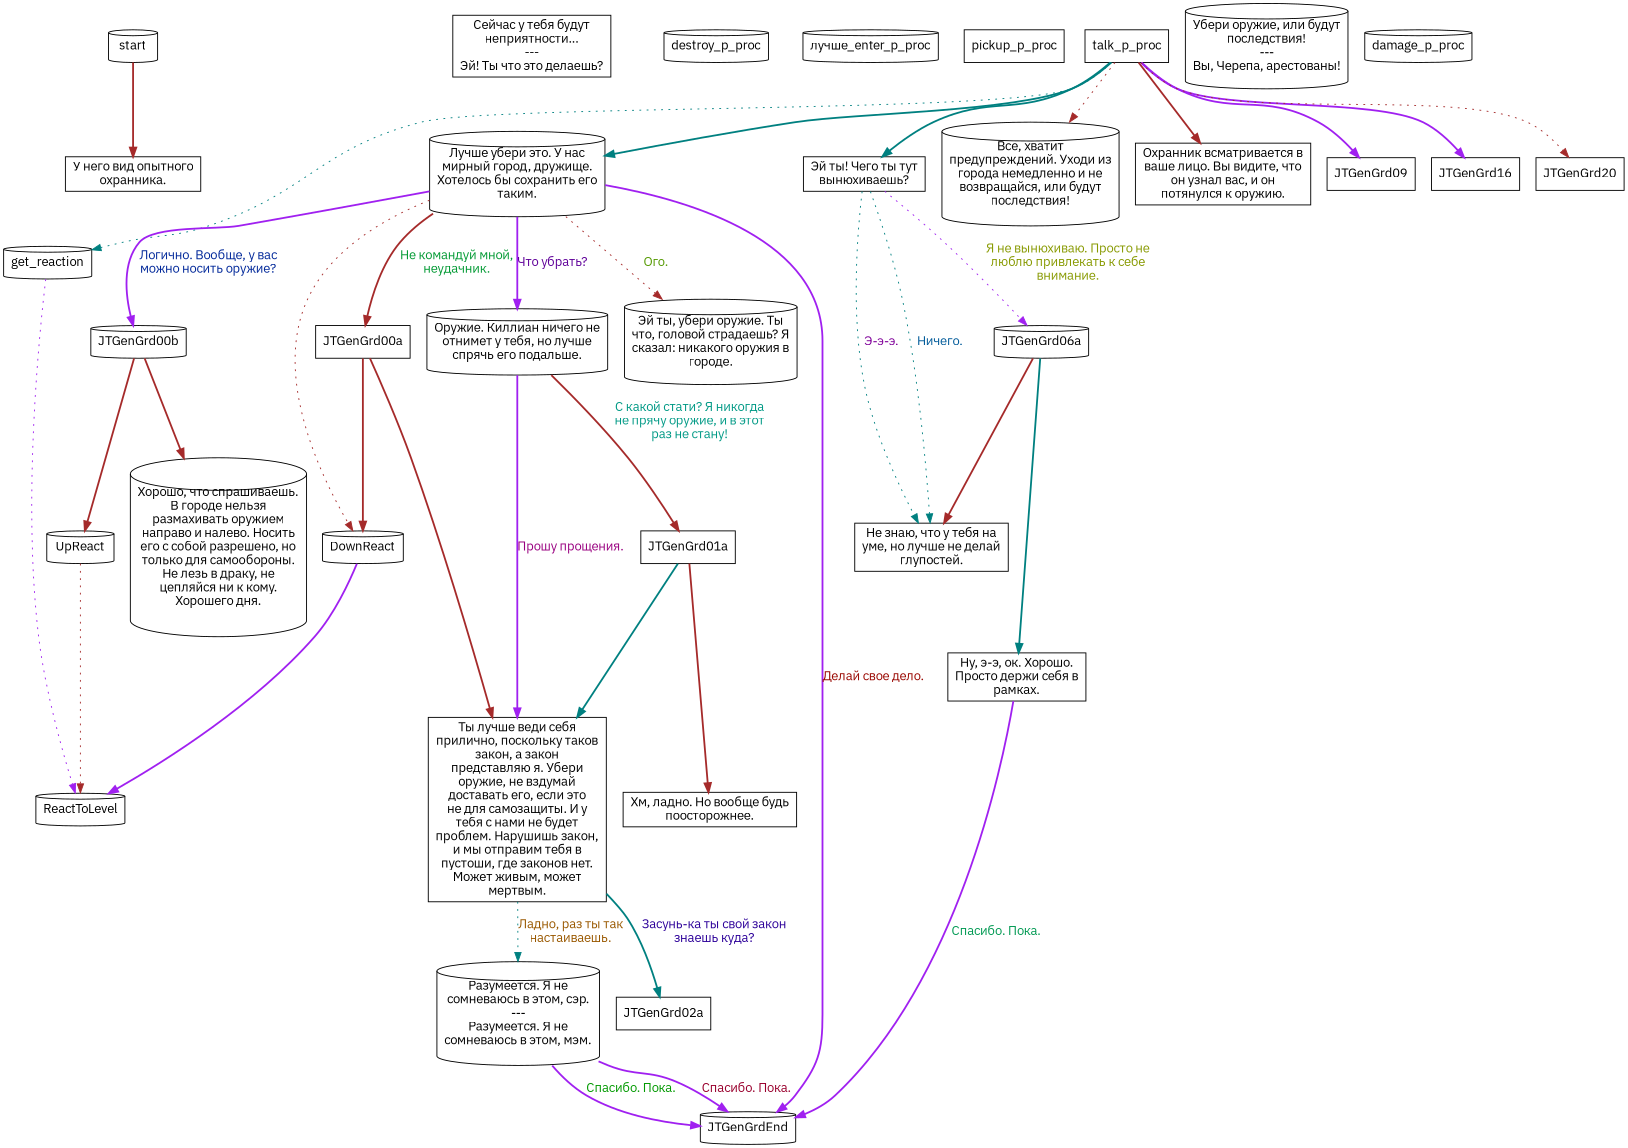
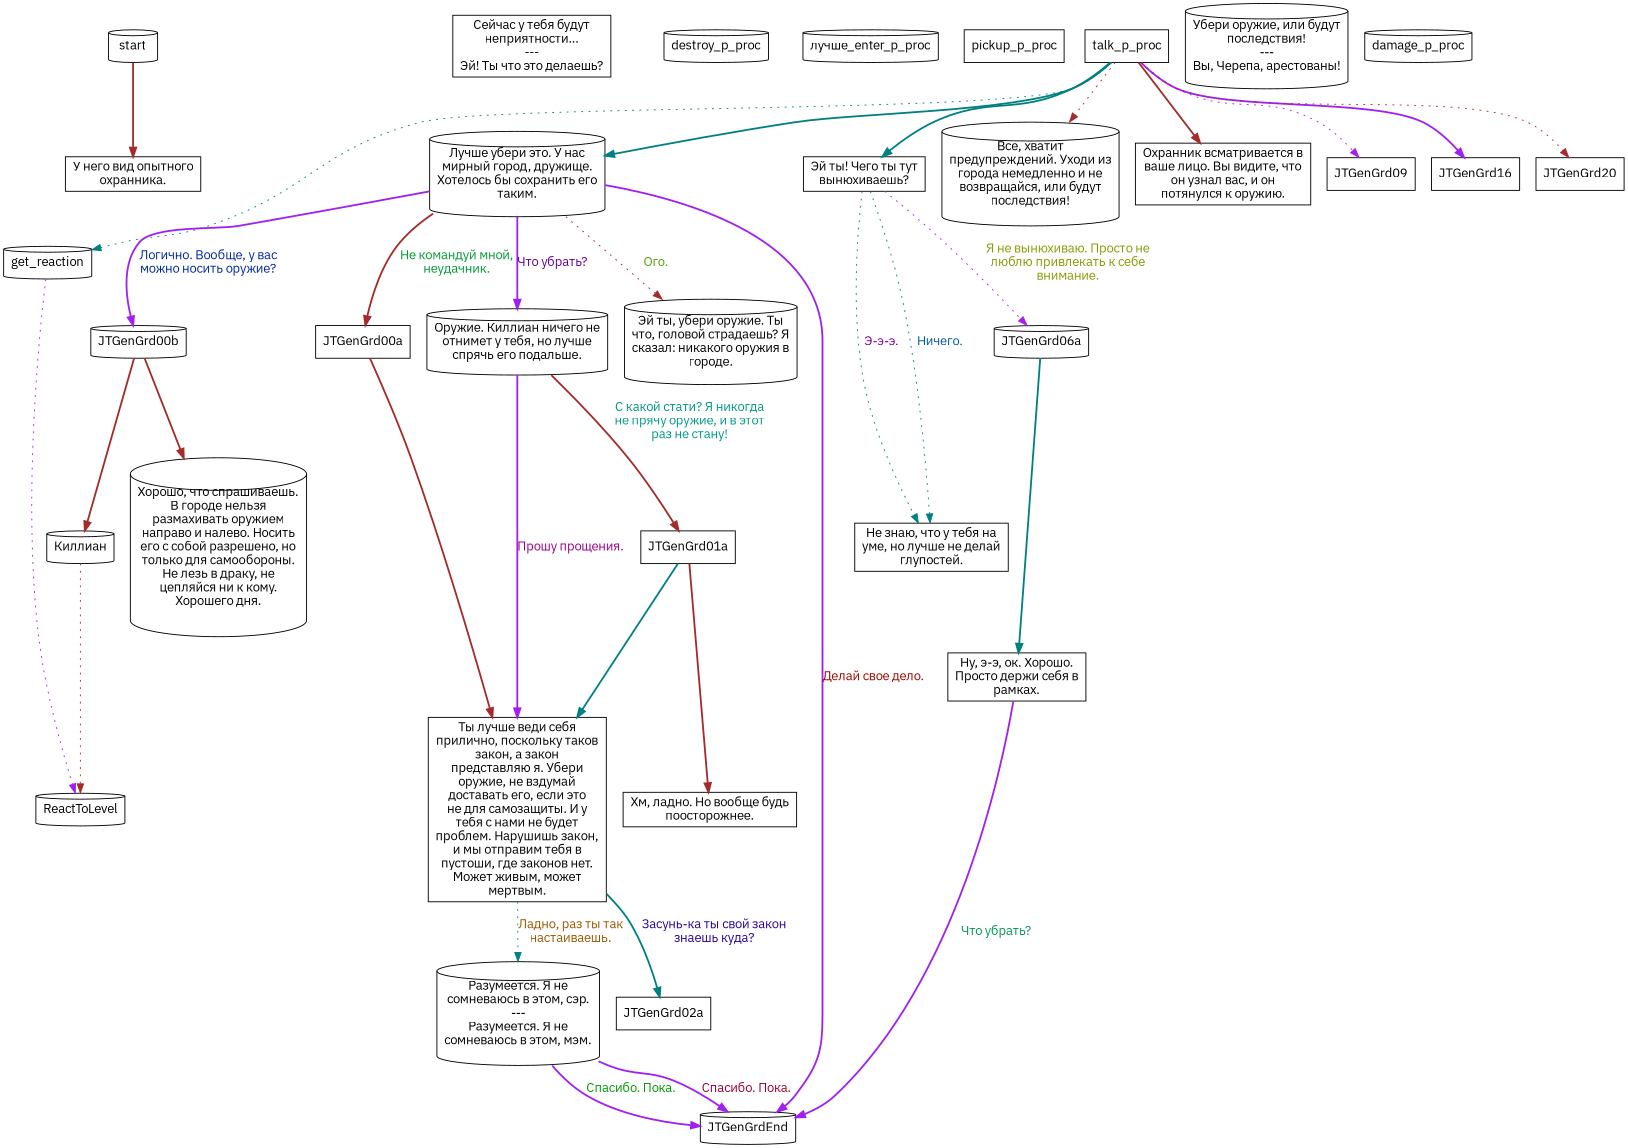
edge "talk_p_proc" -> "JTGenGrd09": style bold -> dotted
edge "JTGenGrd06a" -> "Не знаю, что у тебя на уме, но лучше не делай глупостей.": removed
node "UpReact": label "UpReact" -> "Киллиан"
node "DownReact": removed
edge "Ну, э-э, ок. Хорошо. Просто держи себя в рамках." -> "JTGenGrdEnd": label "Спасибо. Пока." -> "Что убрать?"
